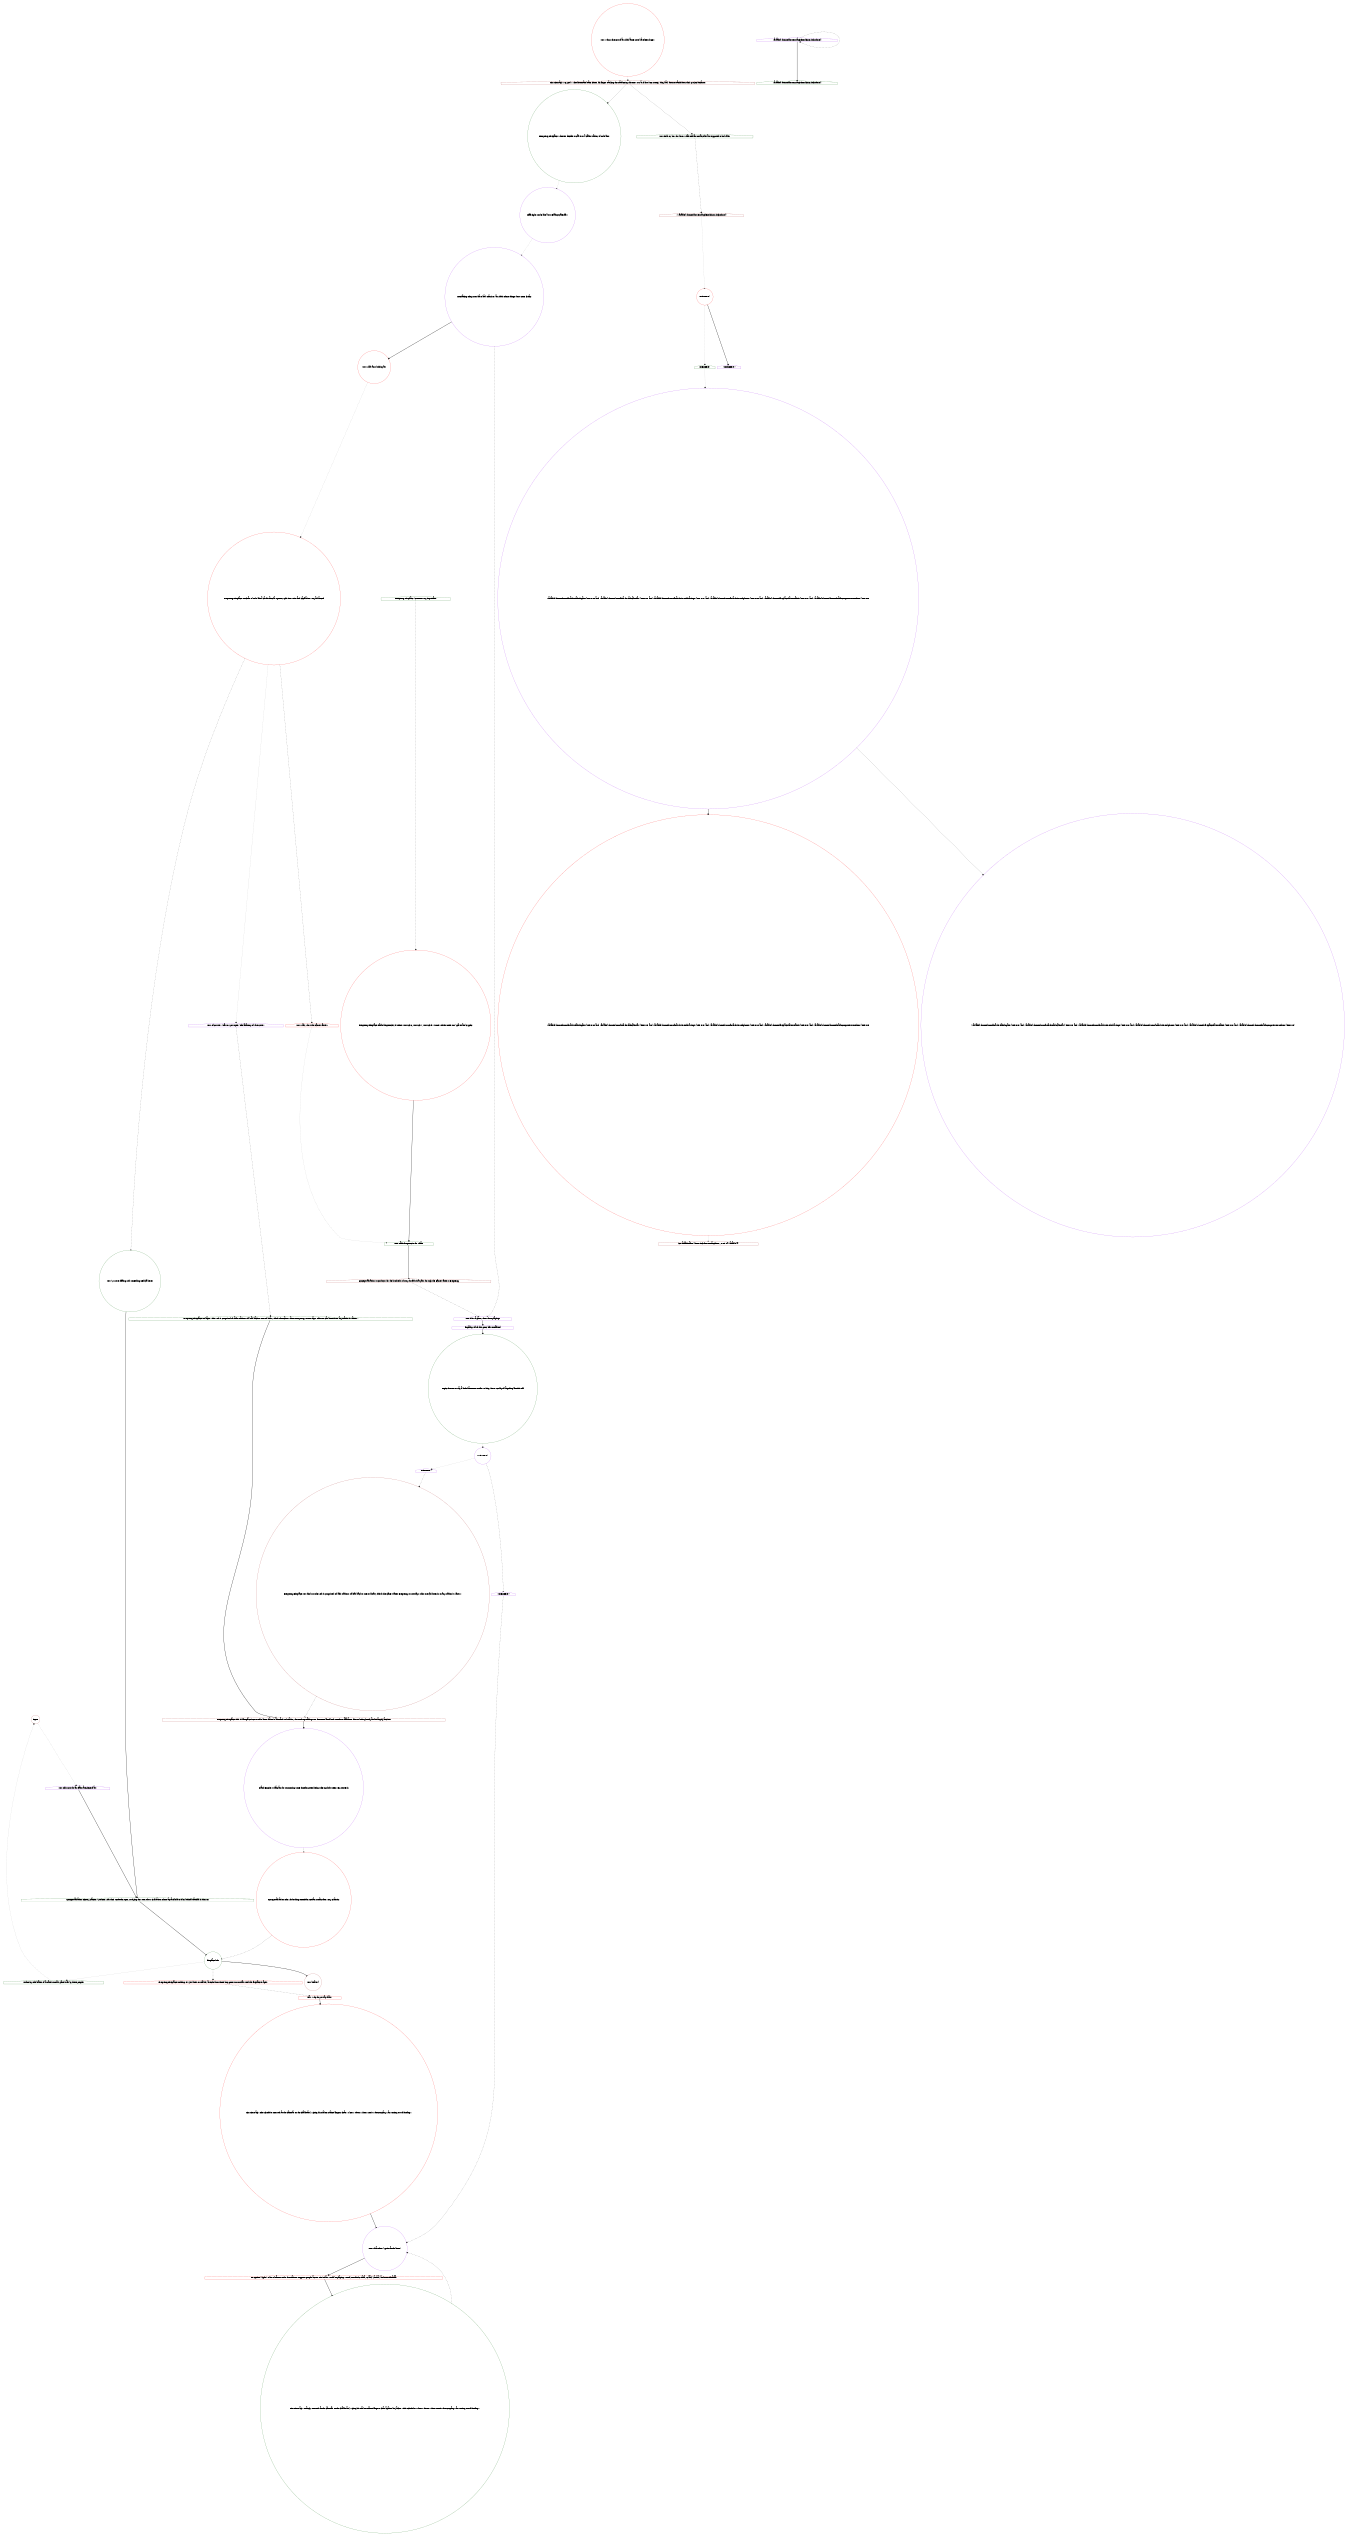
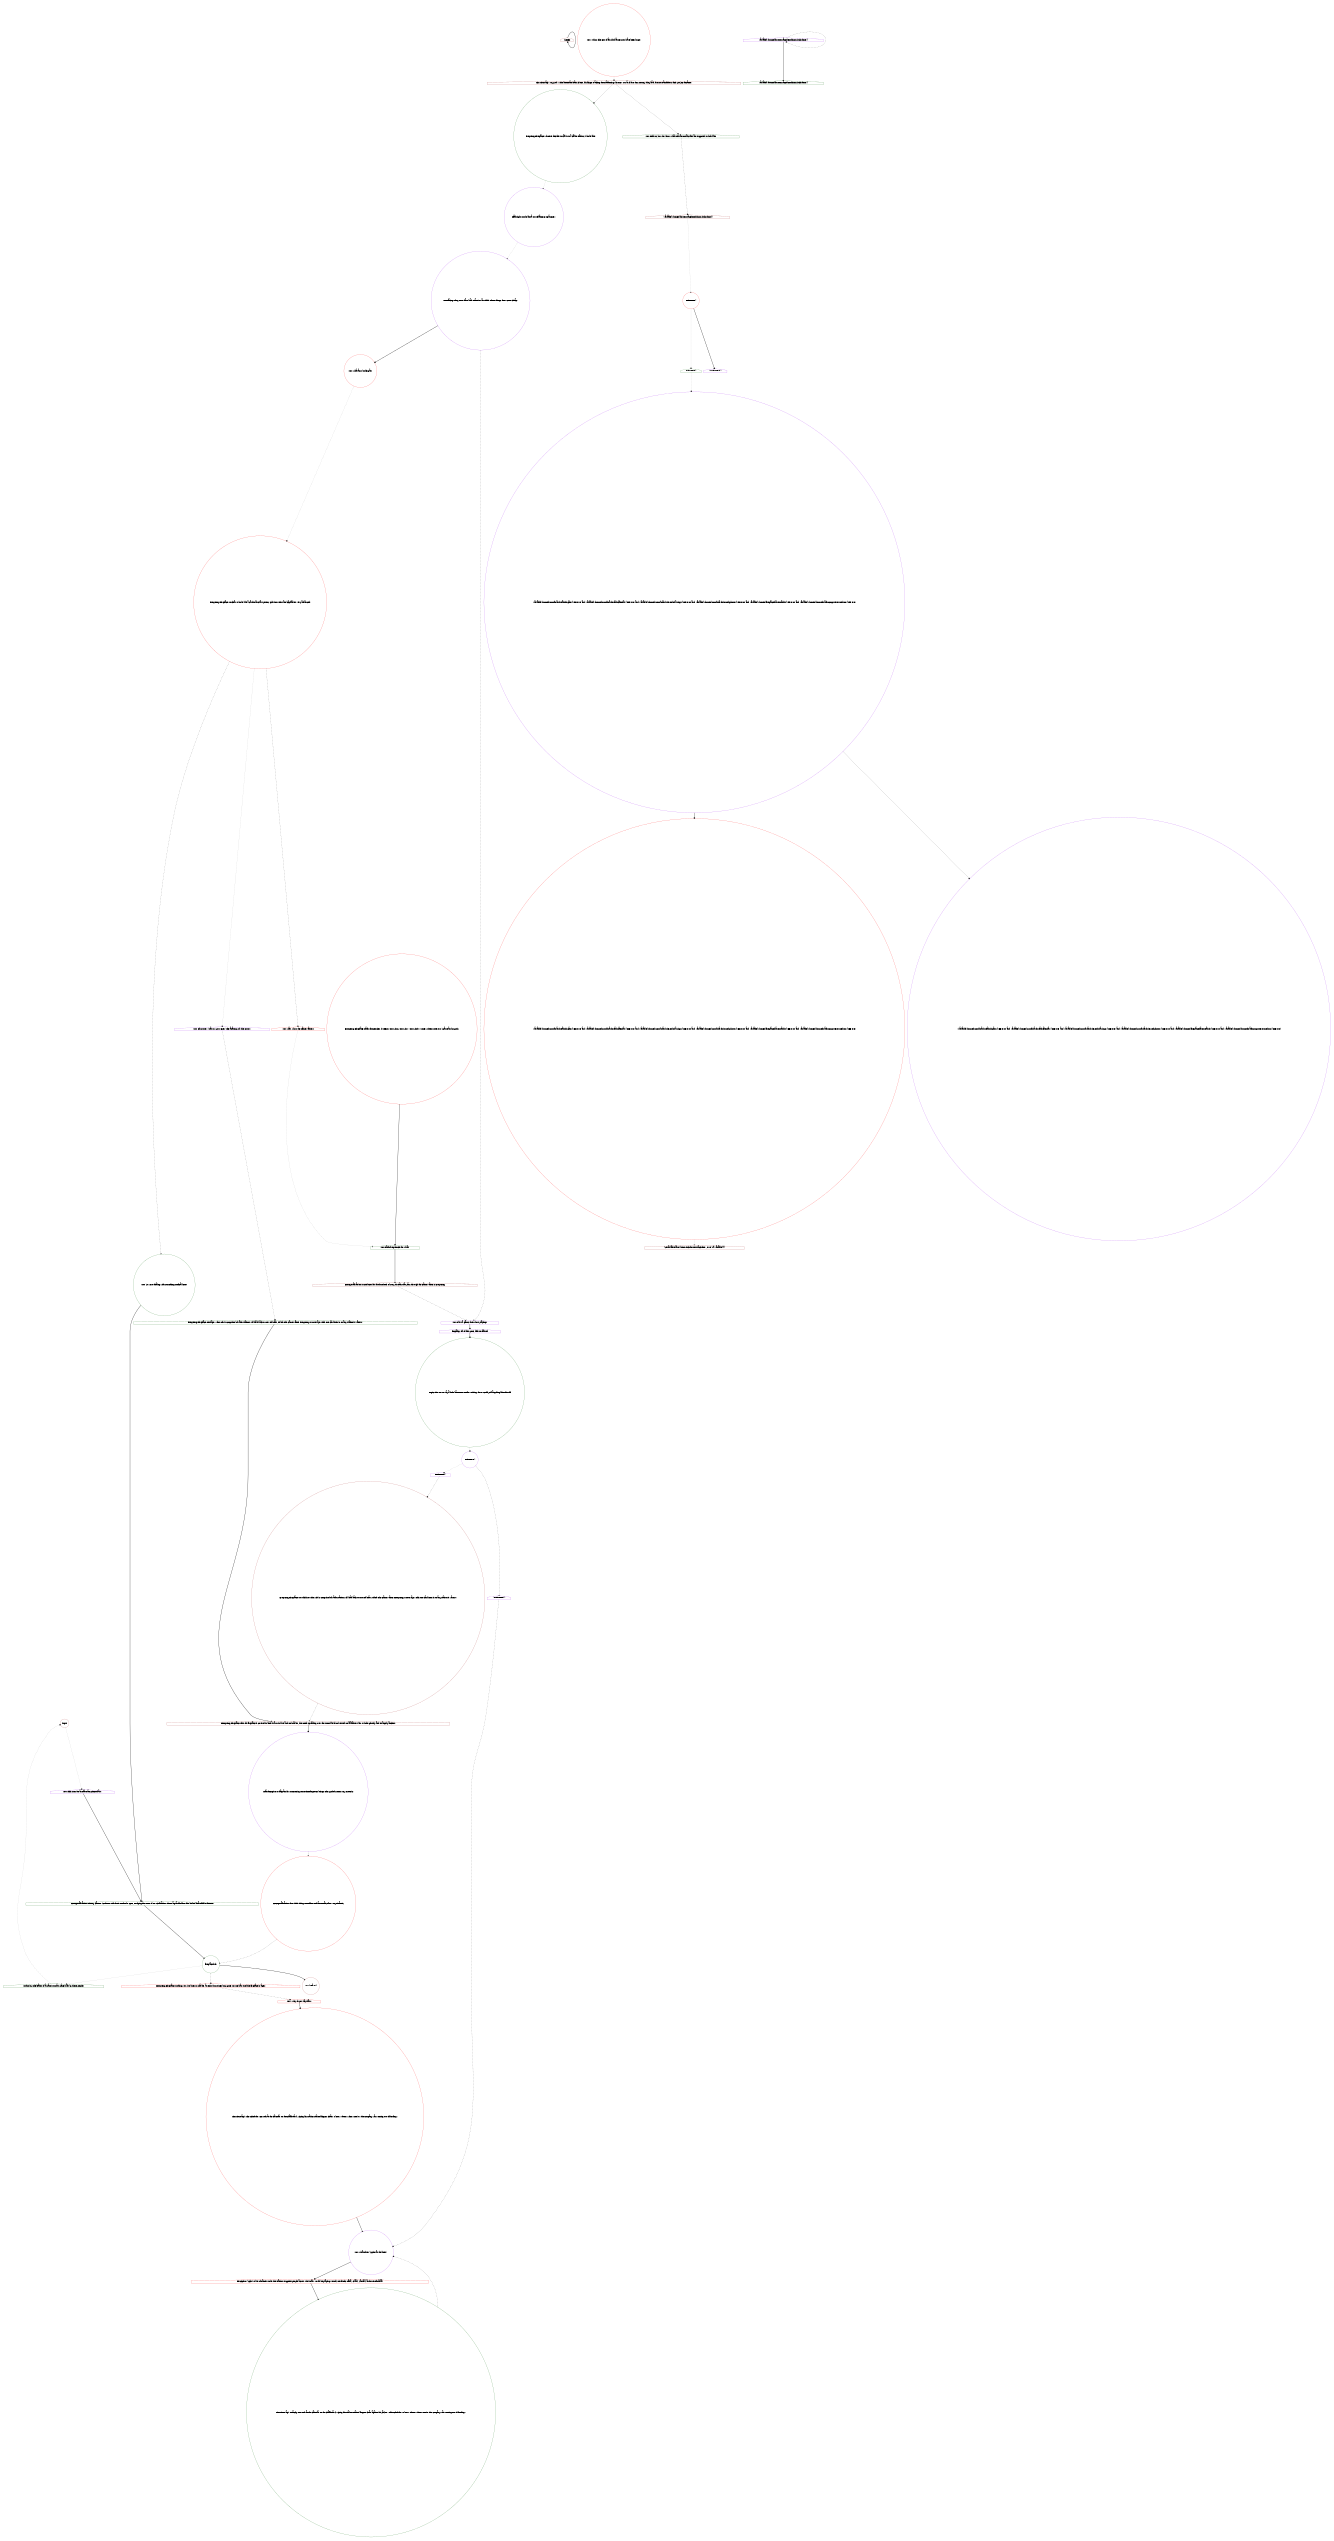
node "START": added
node "Half Light: Looks like a surveillance calendar...": label "Half Light: Looks like a surveillance calendar..." -> "Half Light: Looks like a surveillance programme..."
node "Frequency Fireplace: Someone very important.": removed
